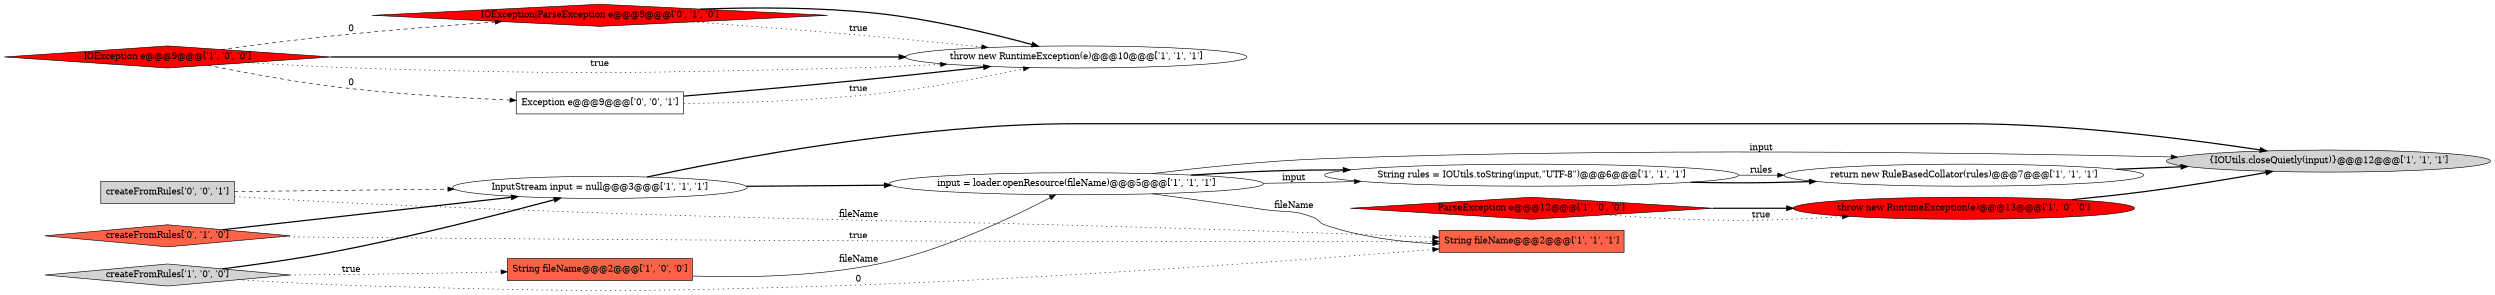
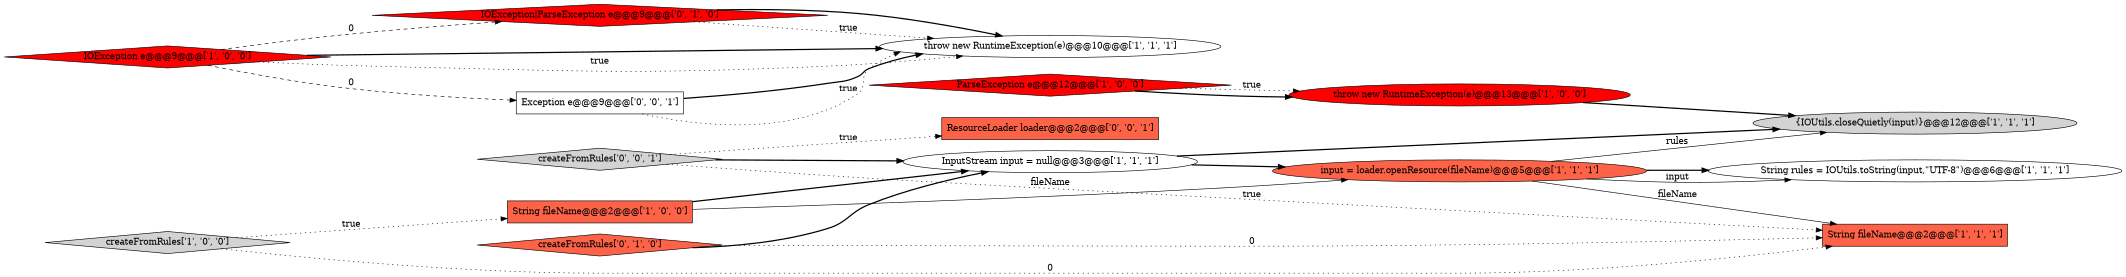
node "ResourceLoader loader@@@2@@@['0', '0', '1']": added
edge "input = loader.openResource(fileName)@@@5@@@['1', '1', '1']" -> "{IOUtils.closeQuietly(input)}@@@12@@@['1', '1', '1']": label "input" -> "rules"
node "return new RuleBasedCollator(rules)@@@7@@@['1', '1', '1']": removed
node "input = loader.openResource(fileName)@@@5@@@['1', '1', '1']": fillcolor white -> tomato
edge "createFromRules['0', '0', '1']" -> "InputStream input = null@@@3@@@['1', '1', '1']": style dashed -> bold
node "createFromRules['0', '0', '1']": shape box -> diamond
edge "createFromRules['0', '0', '1']" -> "String fileName@@@2@@@['1', '1', '1']": label "fileName" -> "true"
edge "createFromRules['0', '1', '0']" -> "String fileName@@@2@@@['1', '1', '1']": label "true" -> "0"
edge "createFromRules['1', '0', '0']" -> "InputStream input = null@@@3@@@['1', '1', '1']": now "String fileName@@@2@@@['1', '0', '0']" -> "InputStream input = null@@@3@@@['1', '1', '1']"
